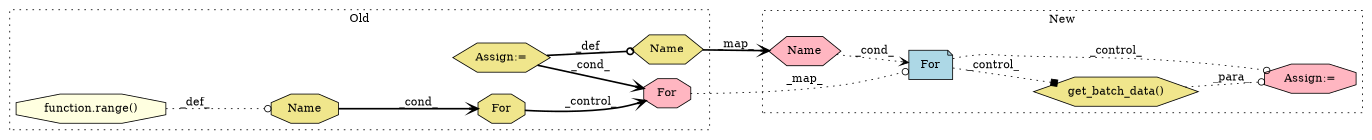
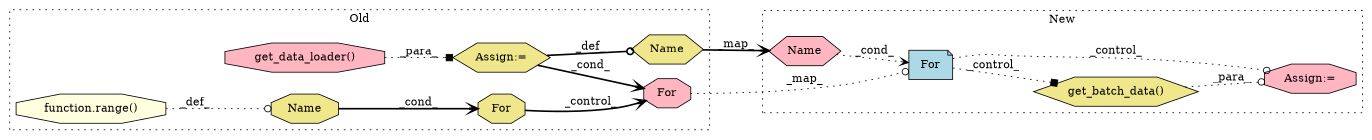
node "get_data_loader()": added
